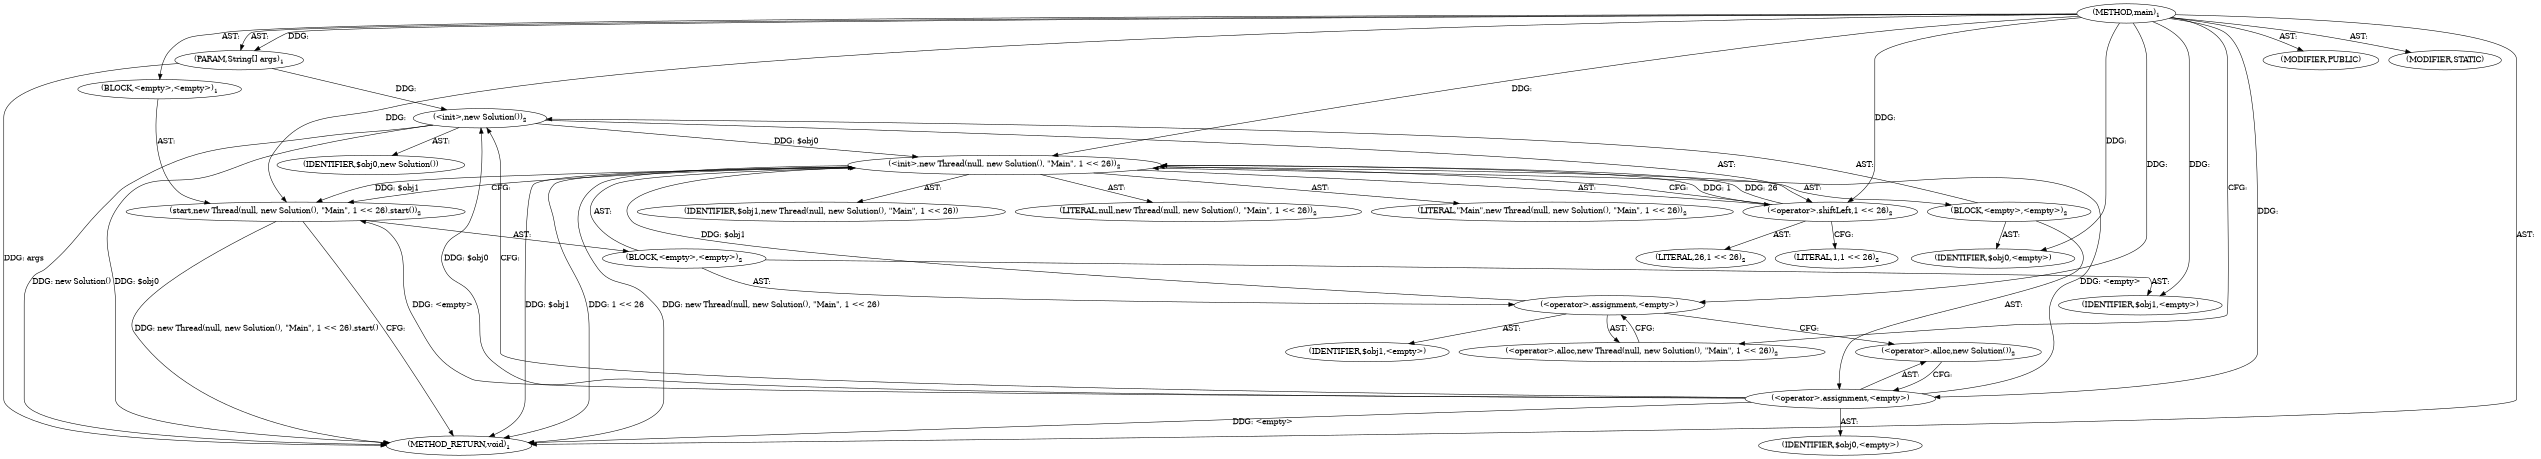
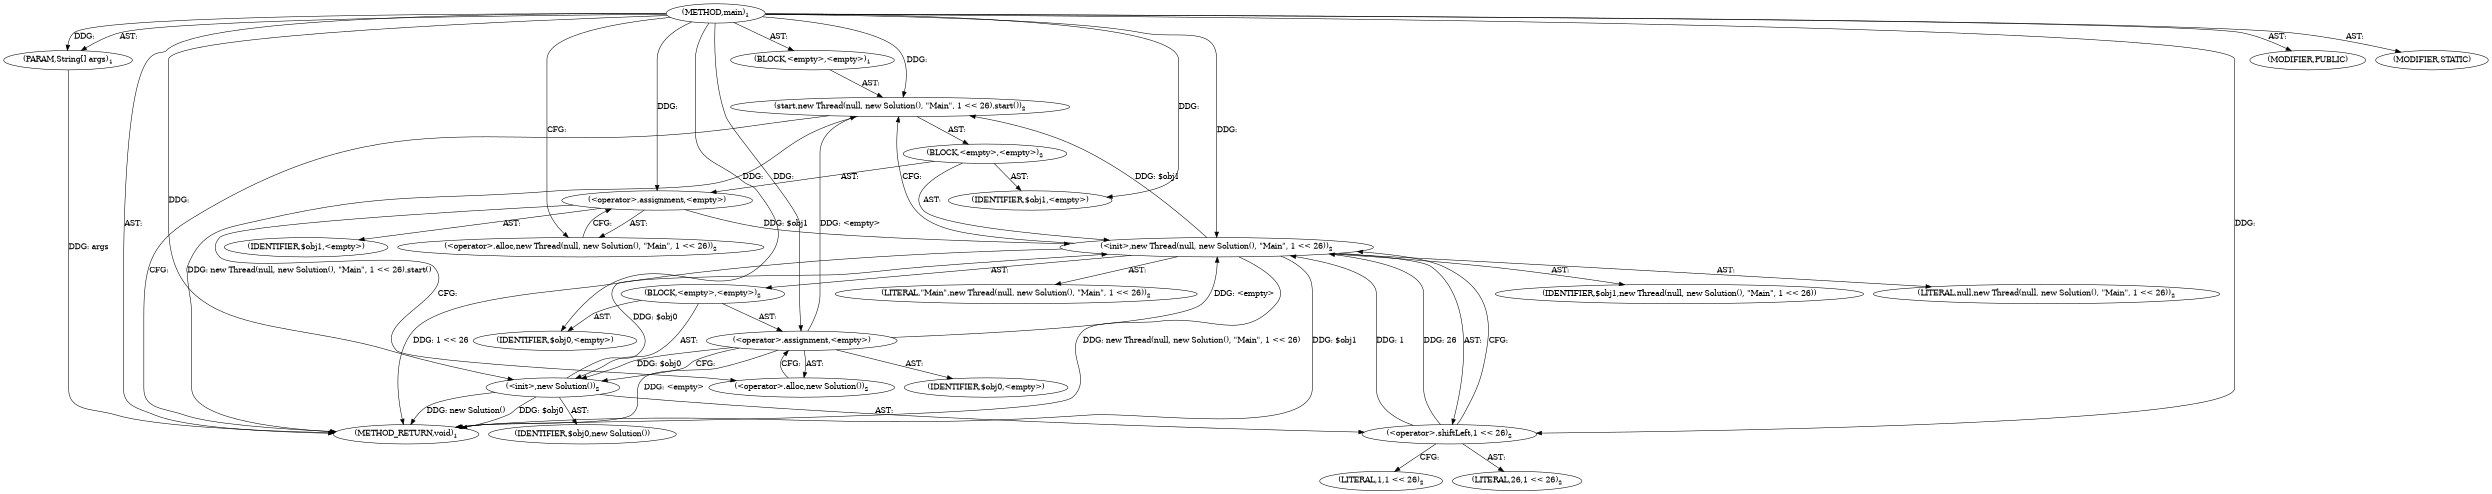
edge "(PARAM,String[] args)" -> "(<init>,new Solution())": now "(METHOD,main)" -> "(<init>,new Solution())"
